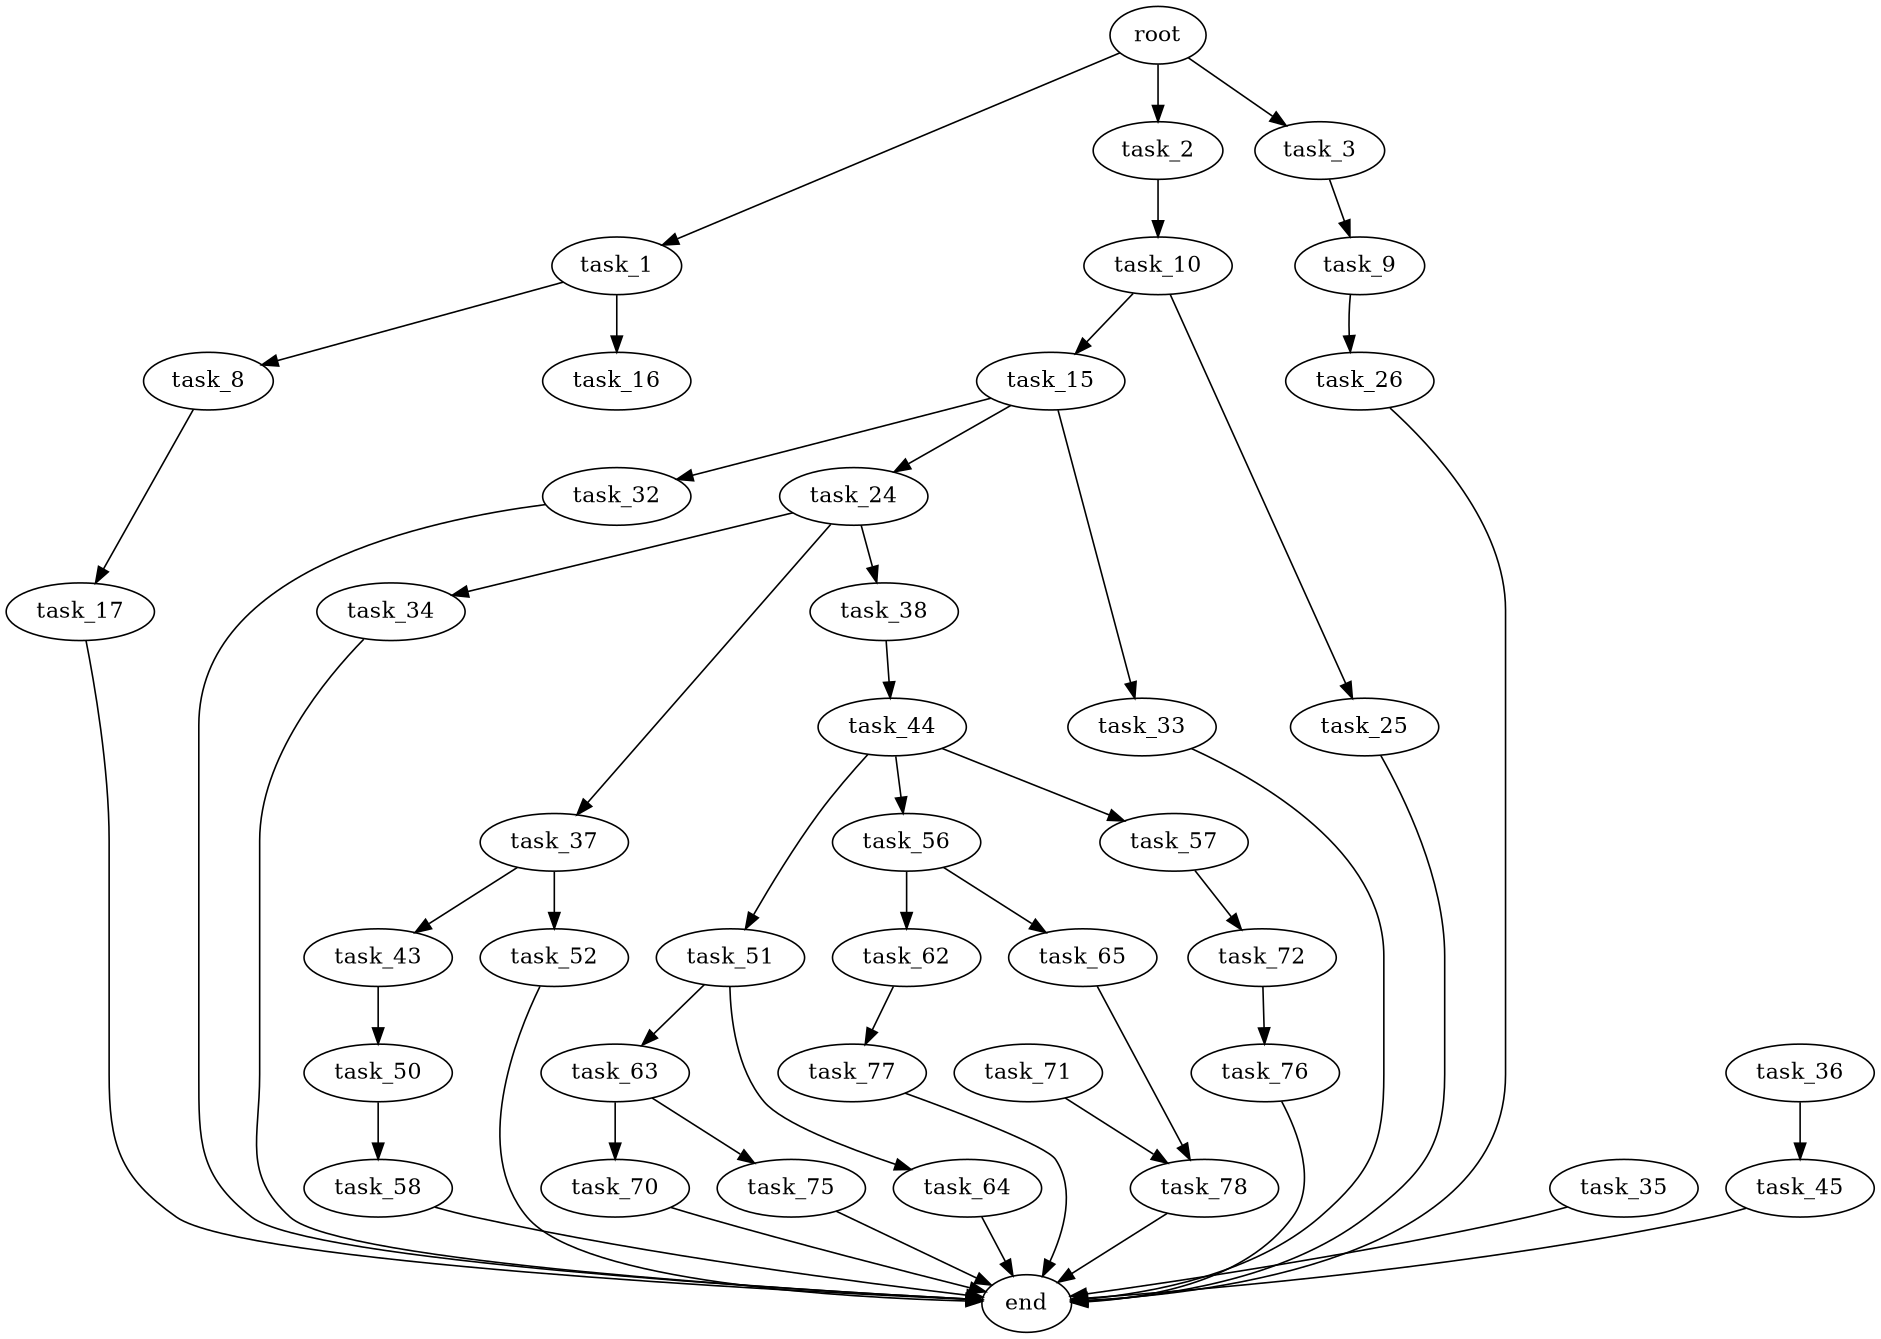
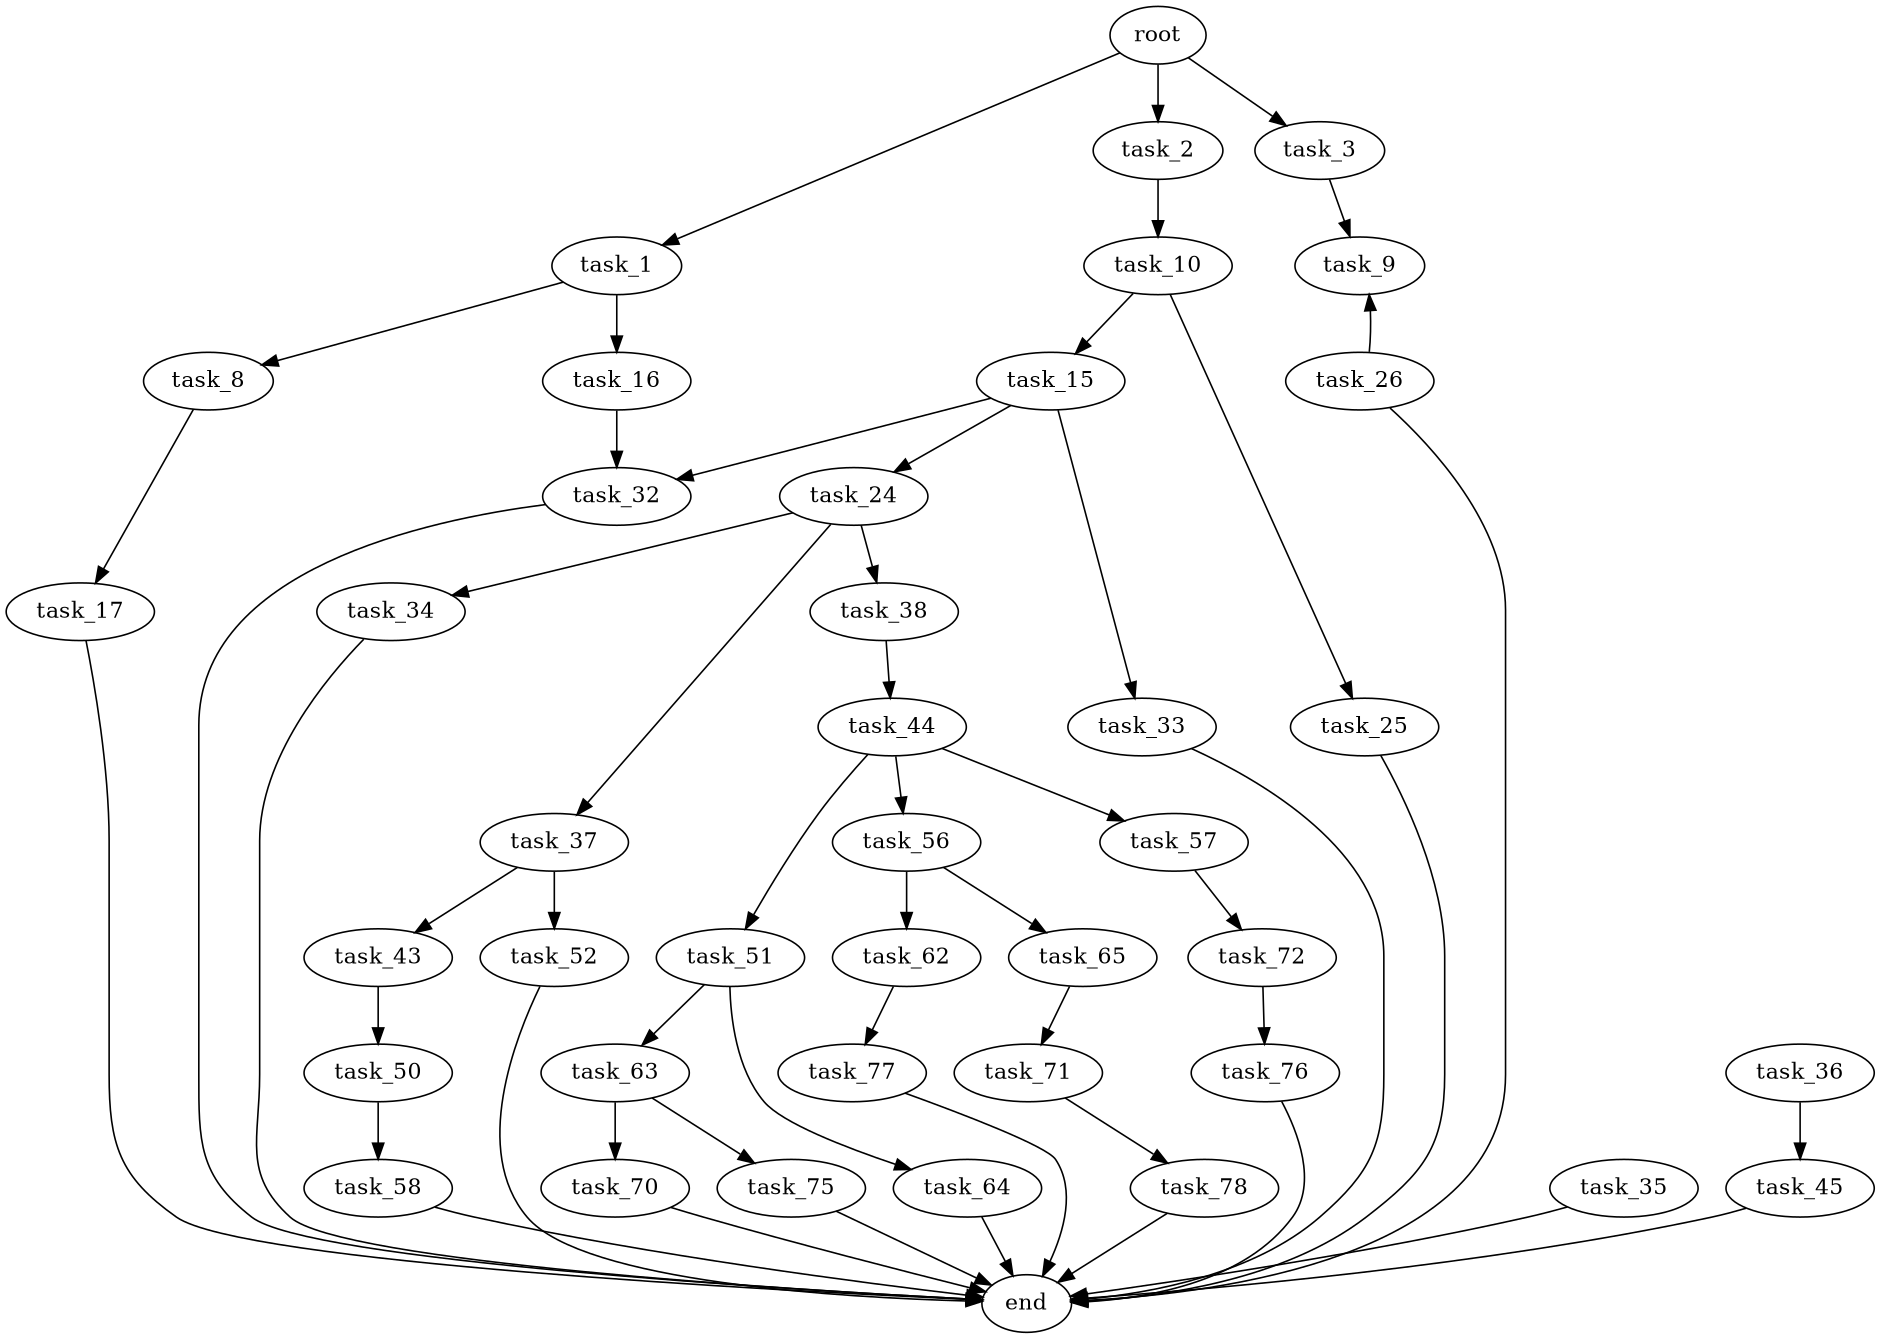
edge "task_9" -> "task_26": reversed
edge "task_16" -> "task_32": added
edge "task_65" -> "task_78": now "task_65" -> "task_71"
